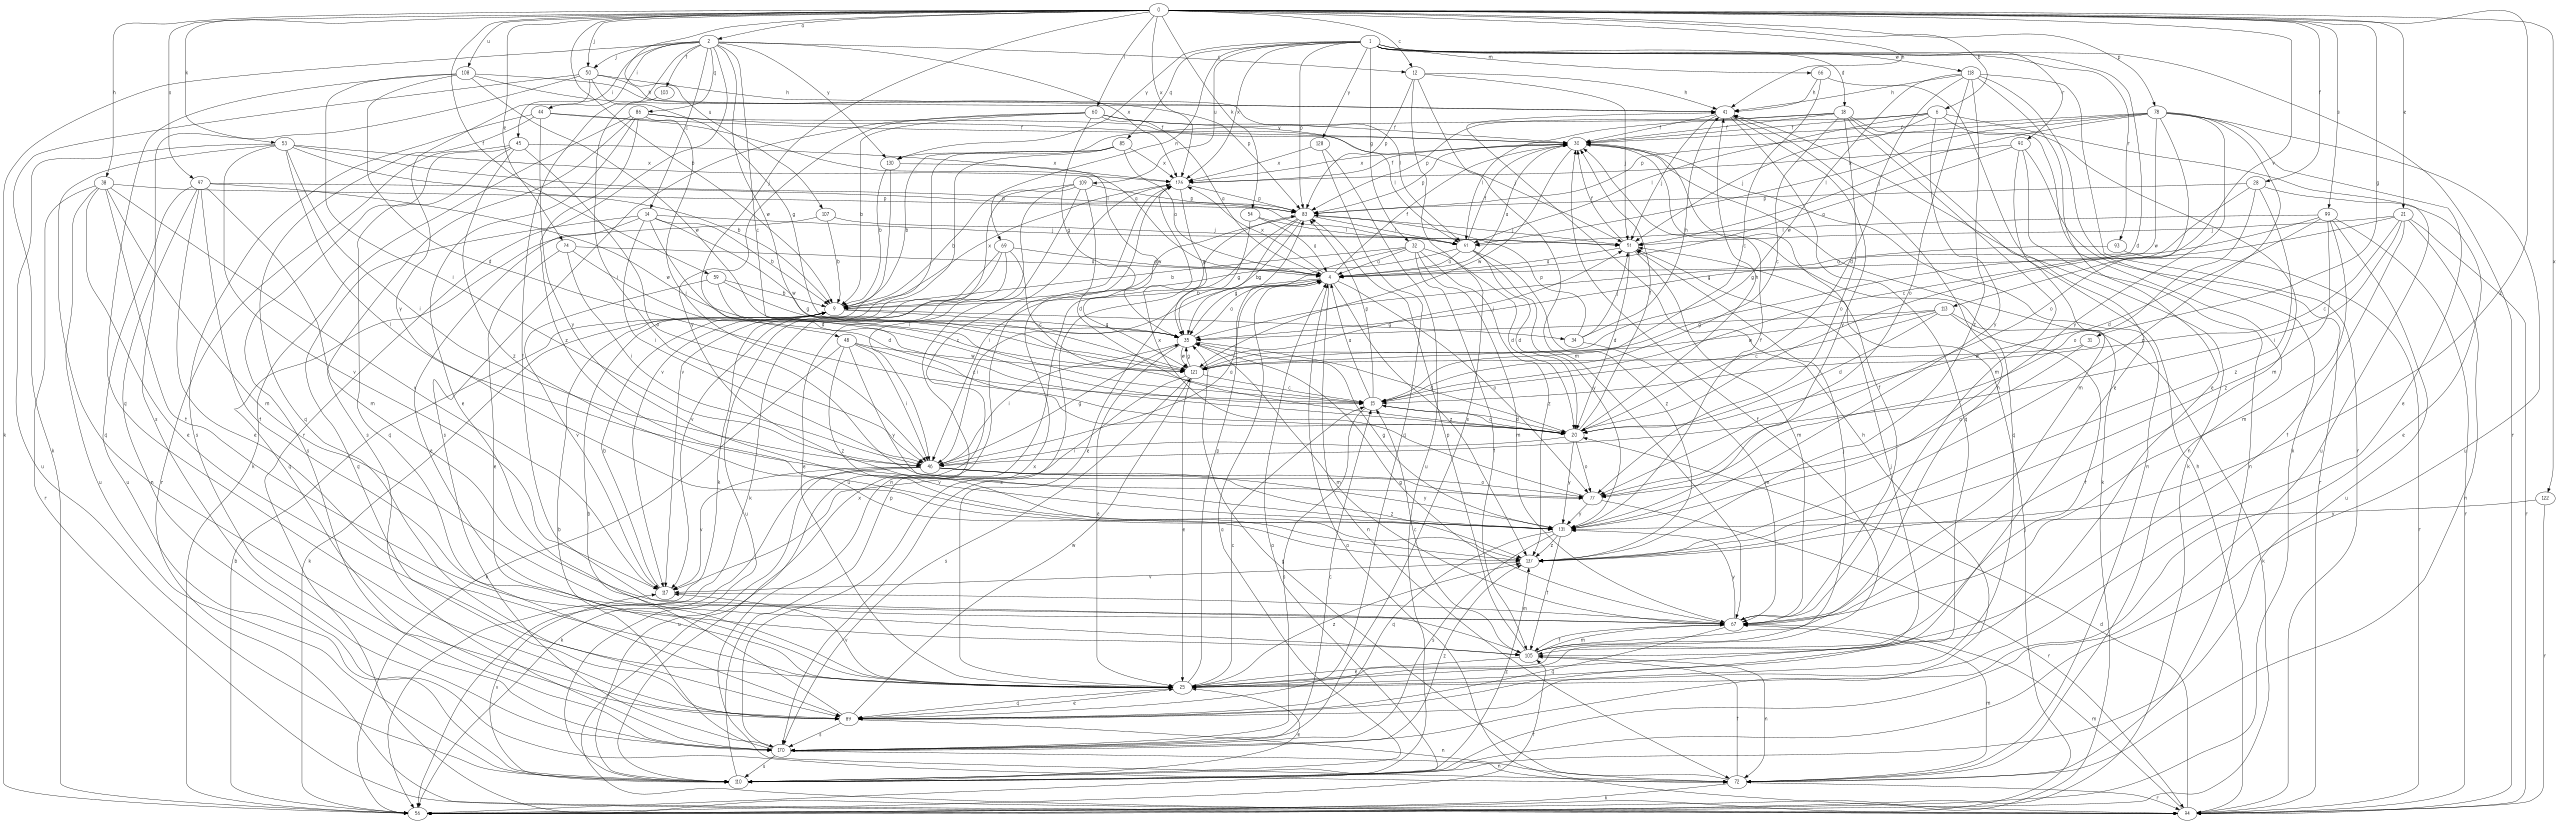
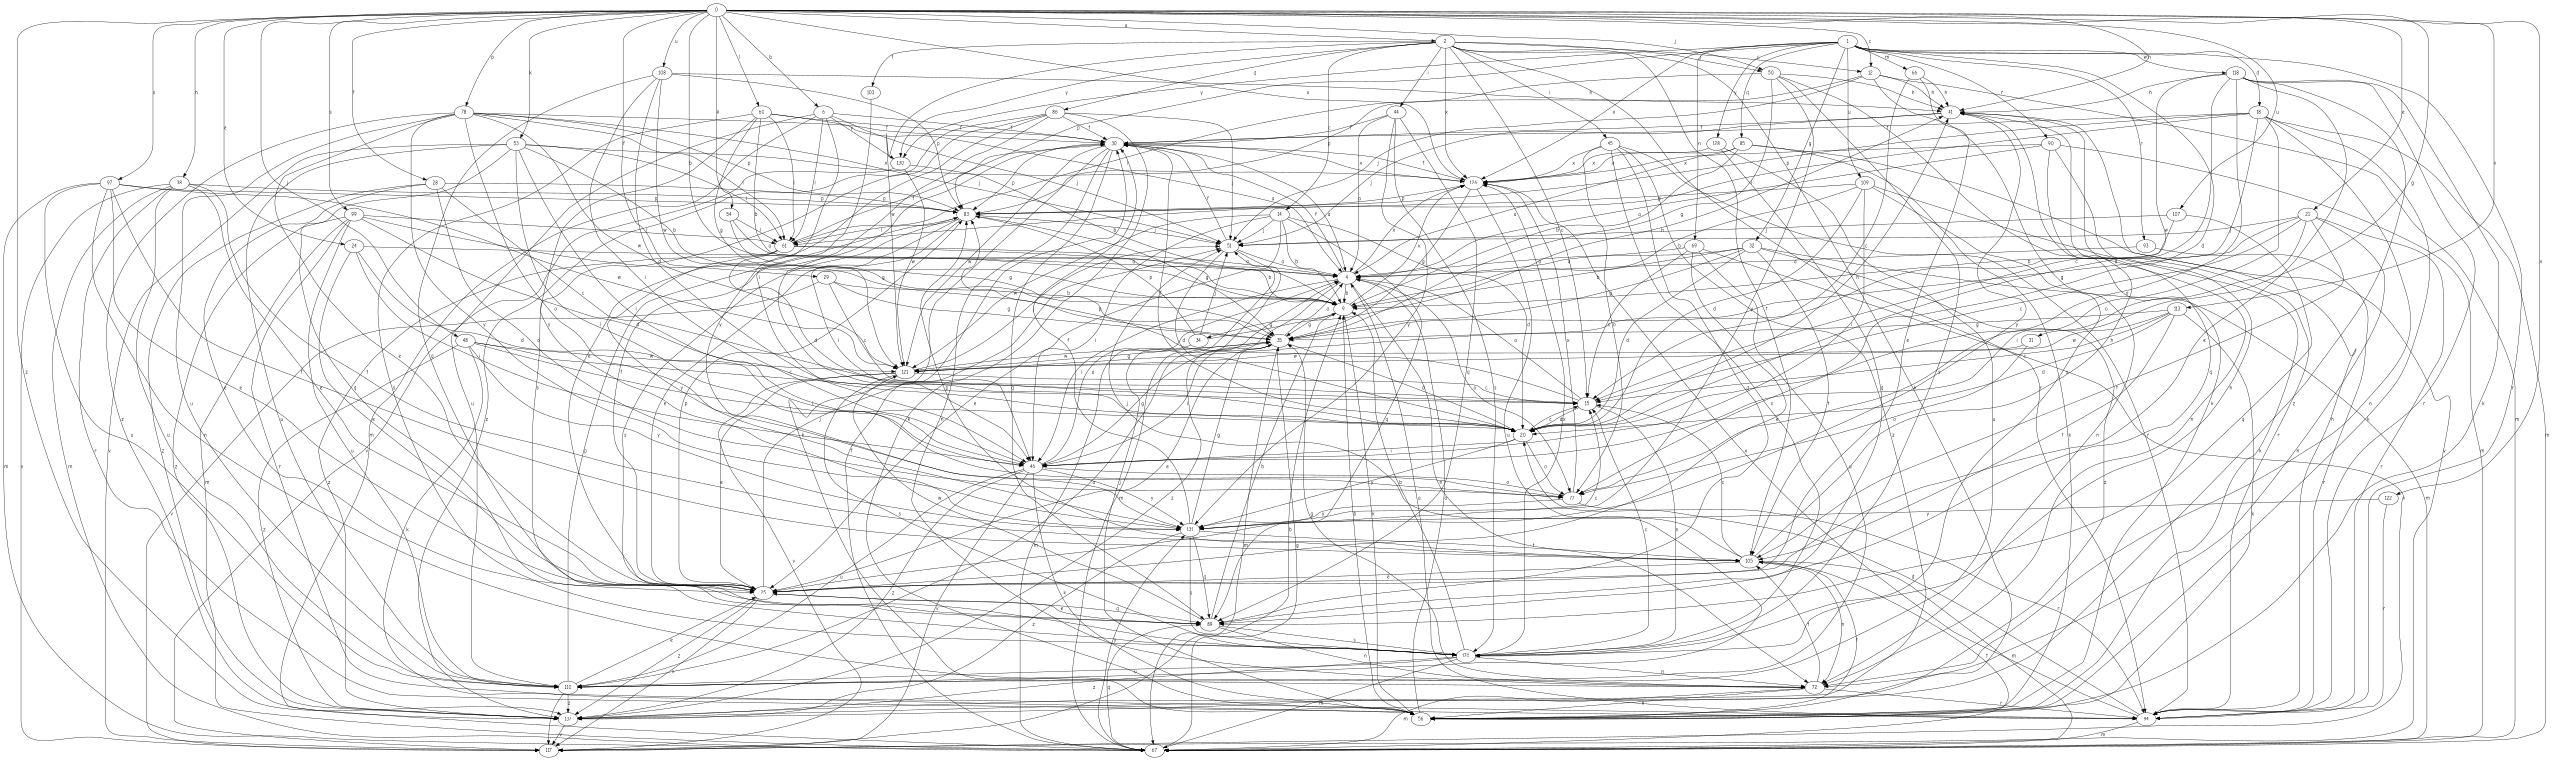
node "59": label "59" -> "29"
edge "117" -> "67": now "170" -> "67"
